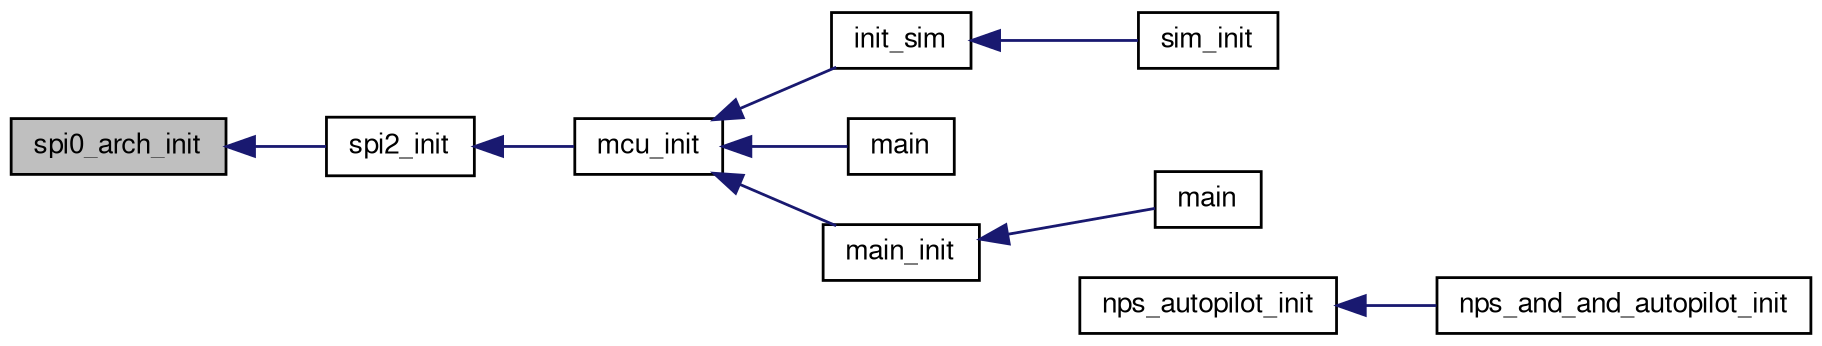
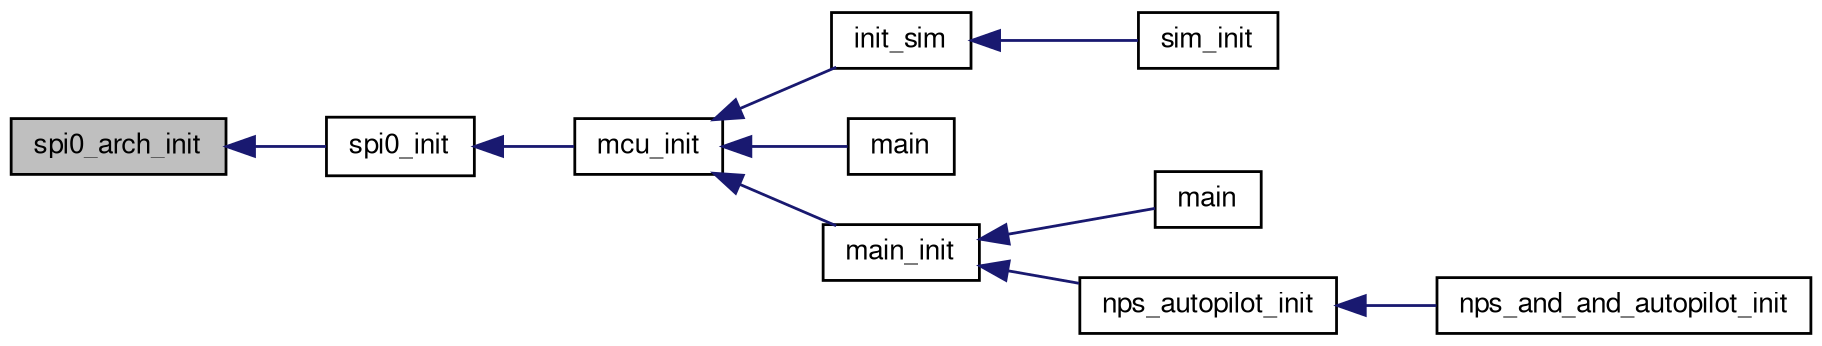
node "spi2_init": label "spi2_init" -> "spi0_init"
edge "nps_autopilot_init" -> "main_init": added
